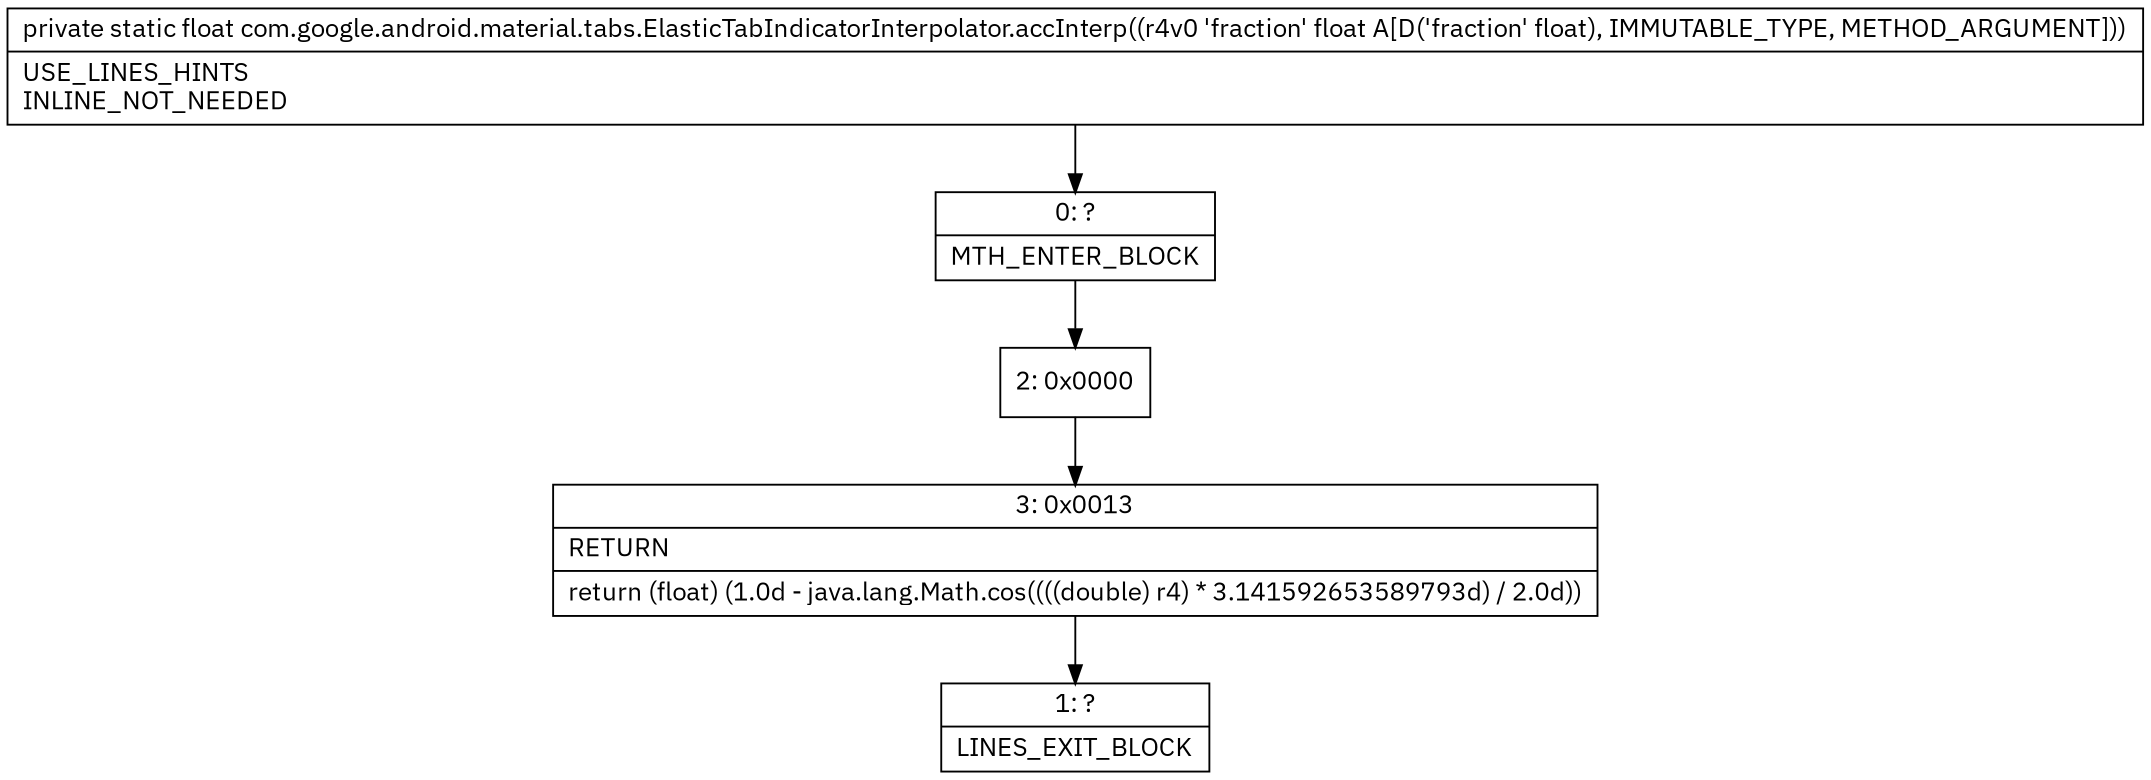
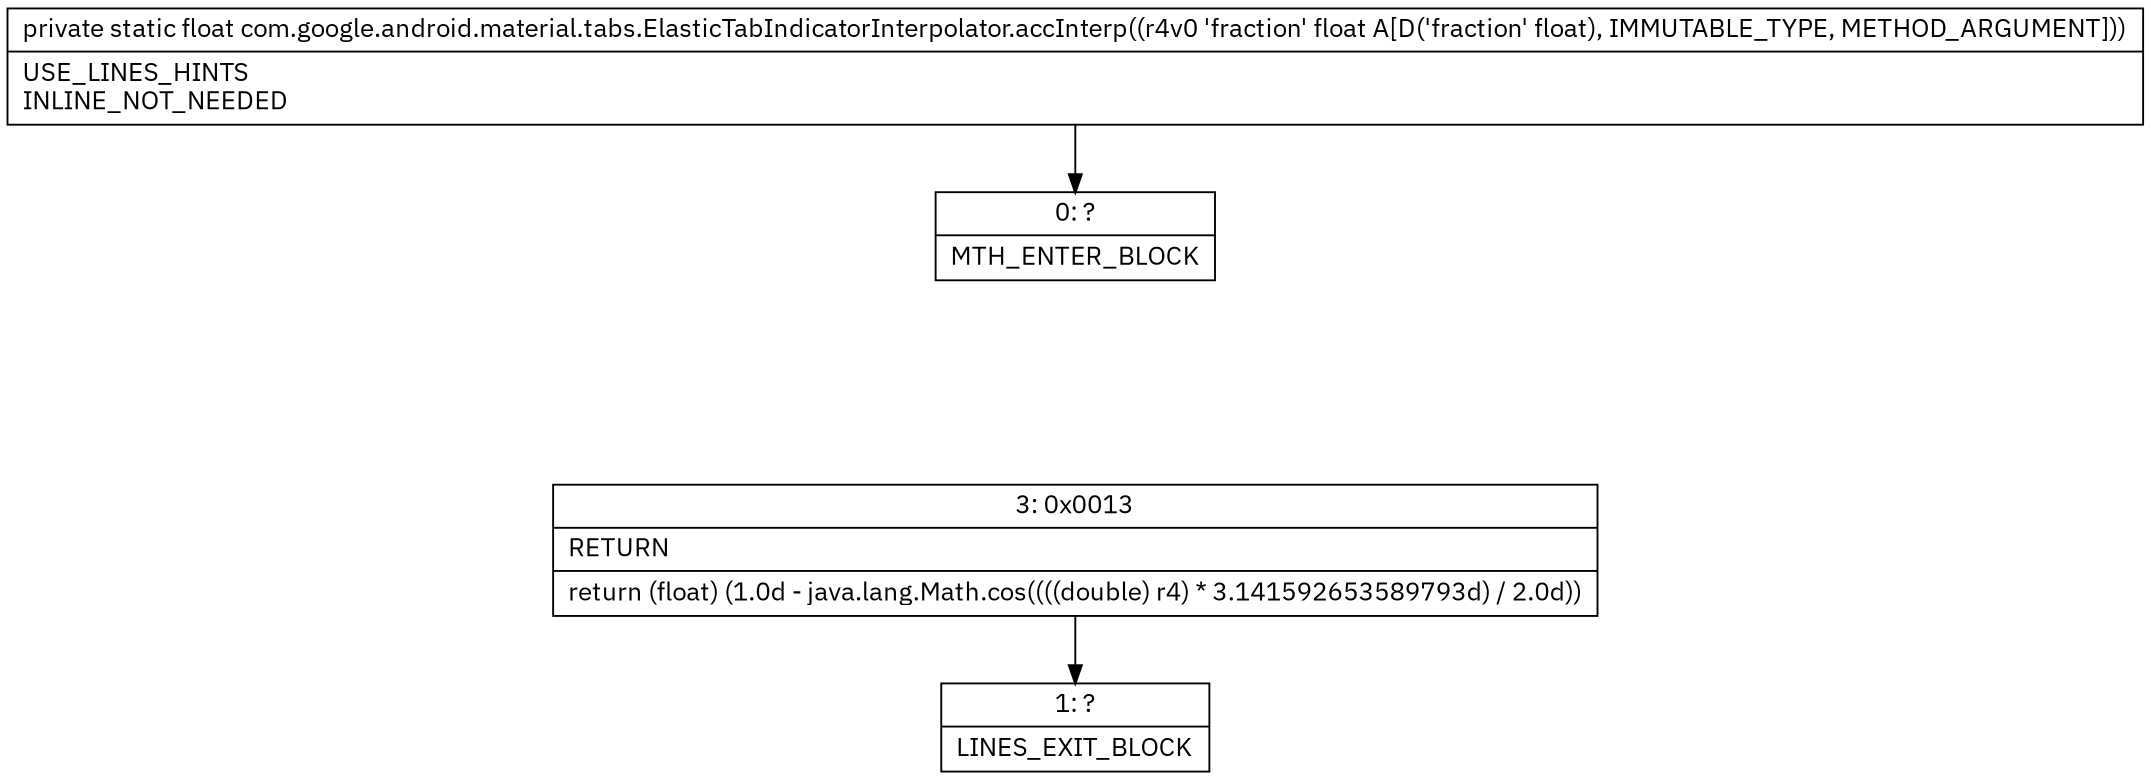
node "2: 0x0000": removed
